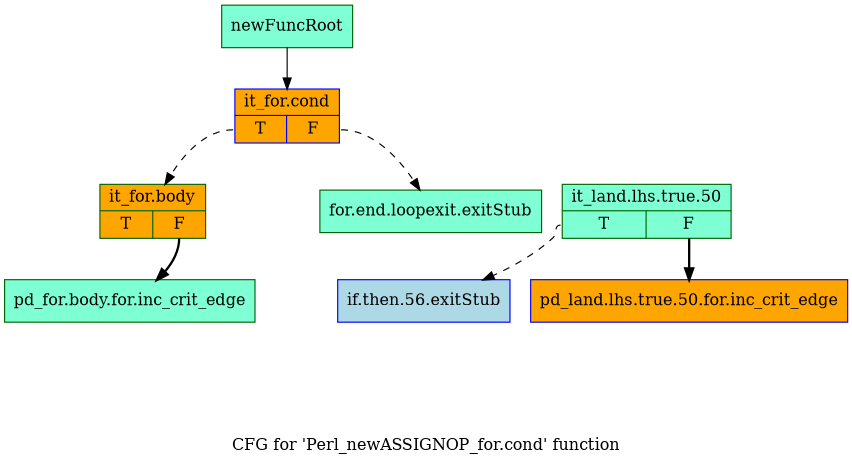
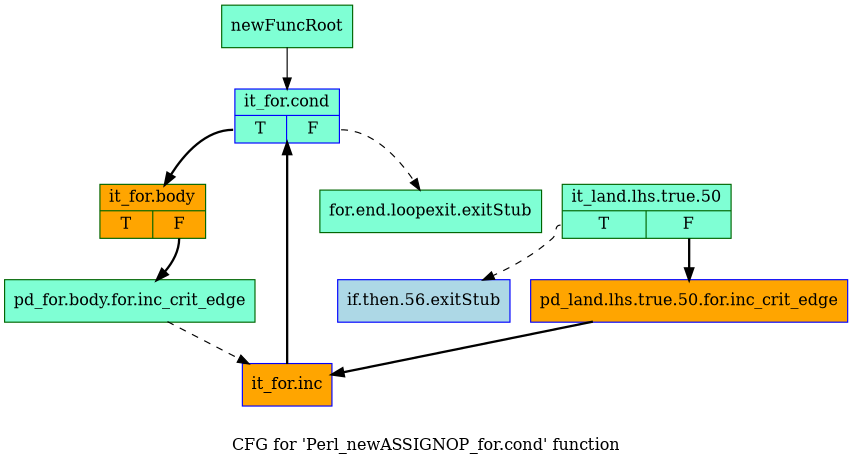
node "it_for.cond": fillcolor orange -> aquamarine
edge "it_for.cond" -> "it_for.body": style dashed -> bold
node "it_for.inc": added
